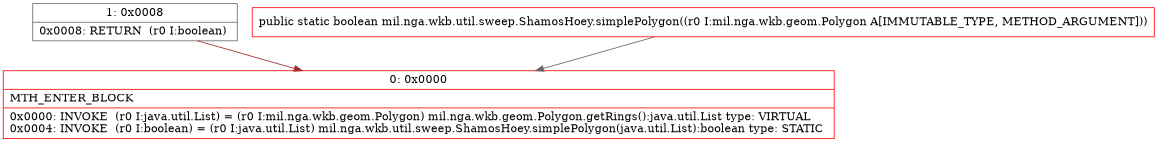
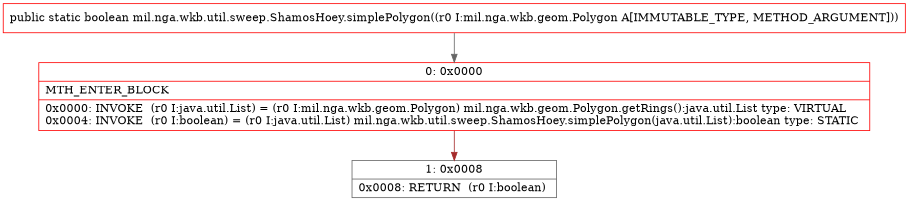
edge "1: 0x0008" -> "0: 0x0000": reversed
